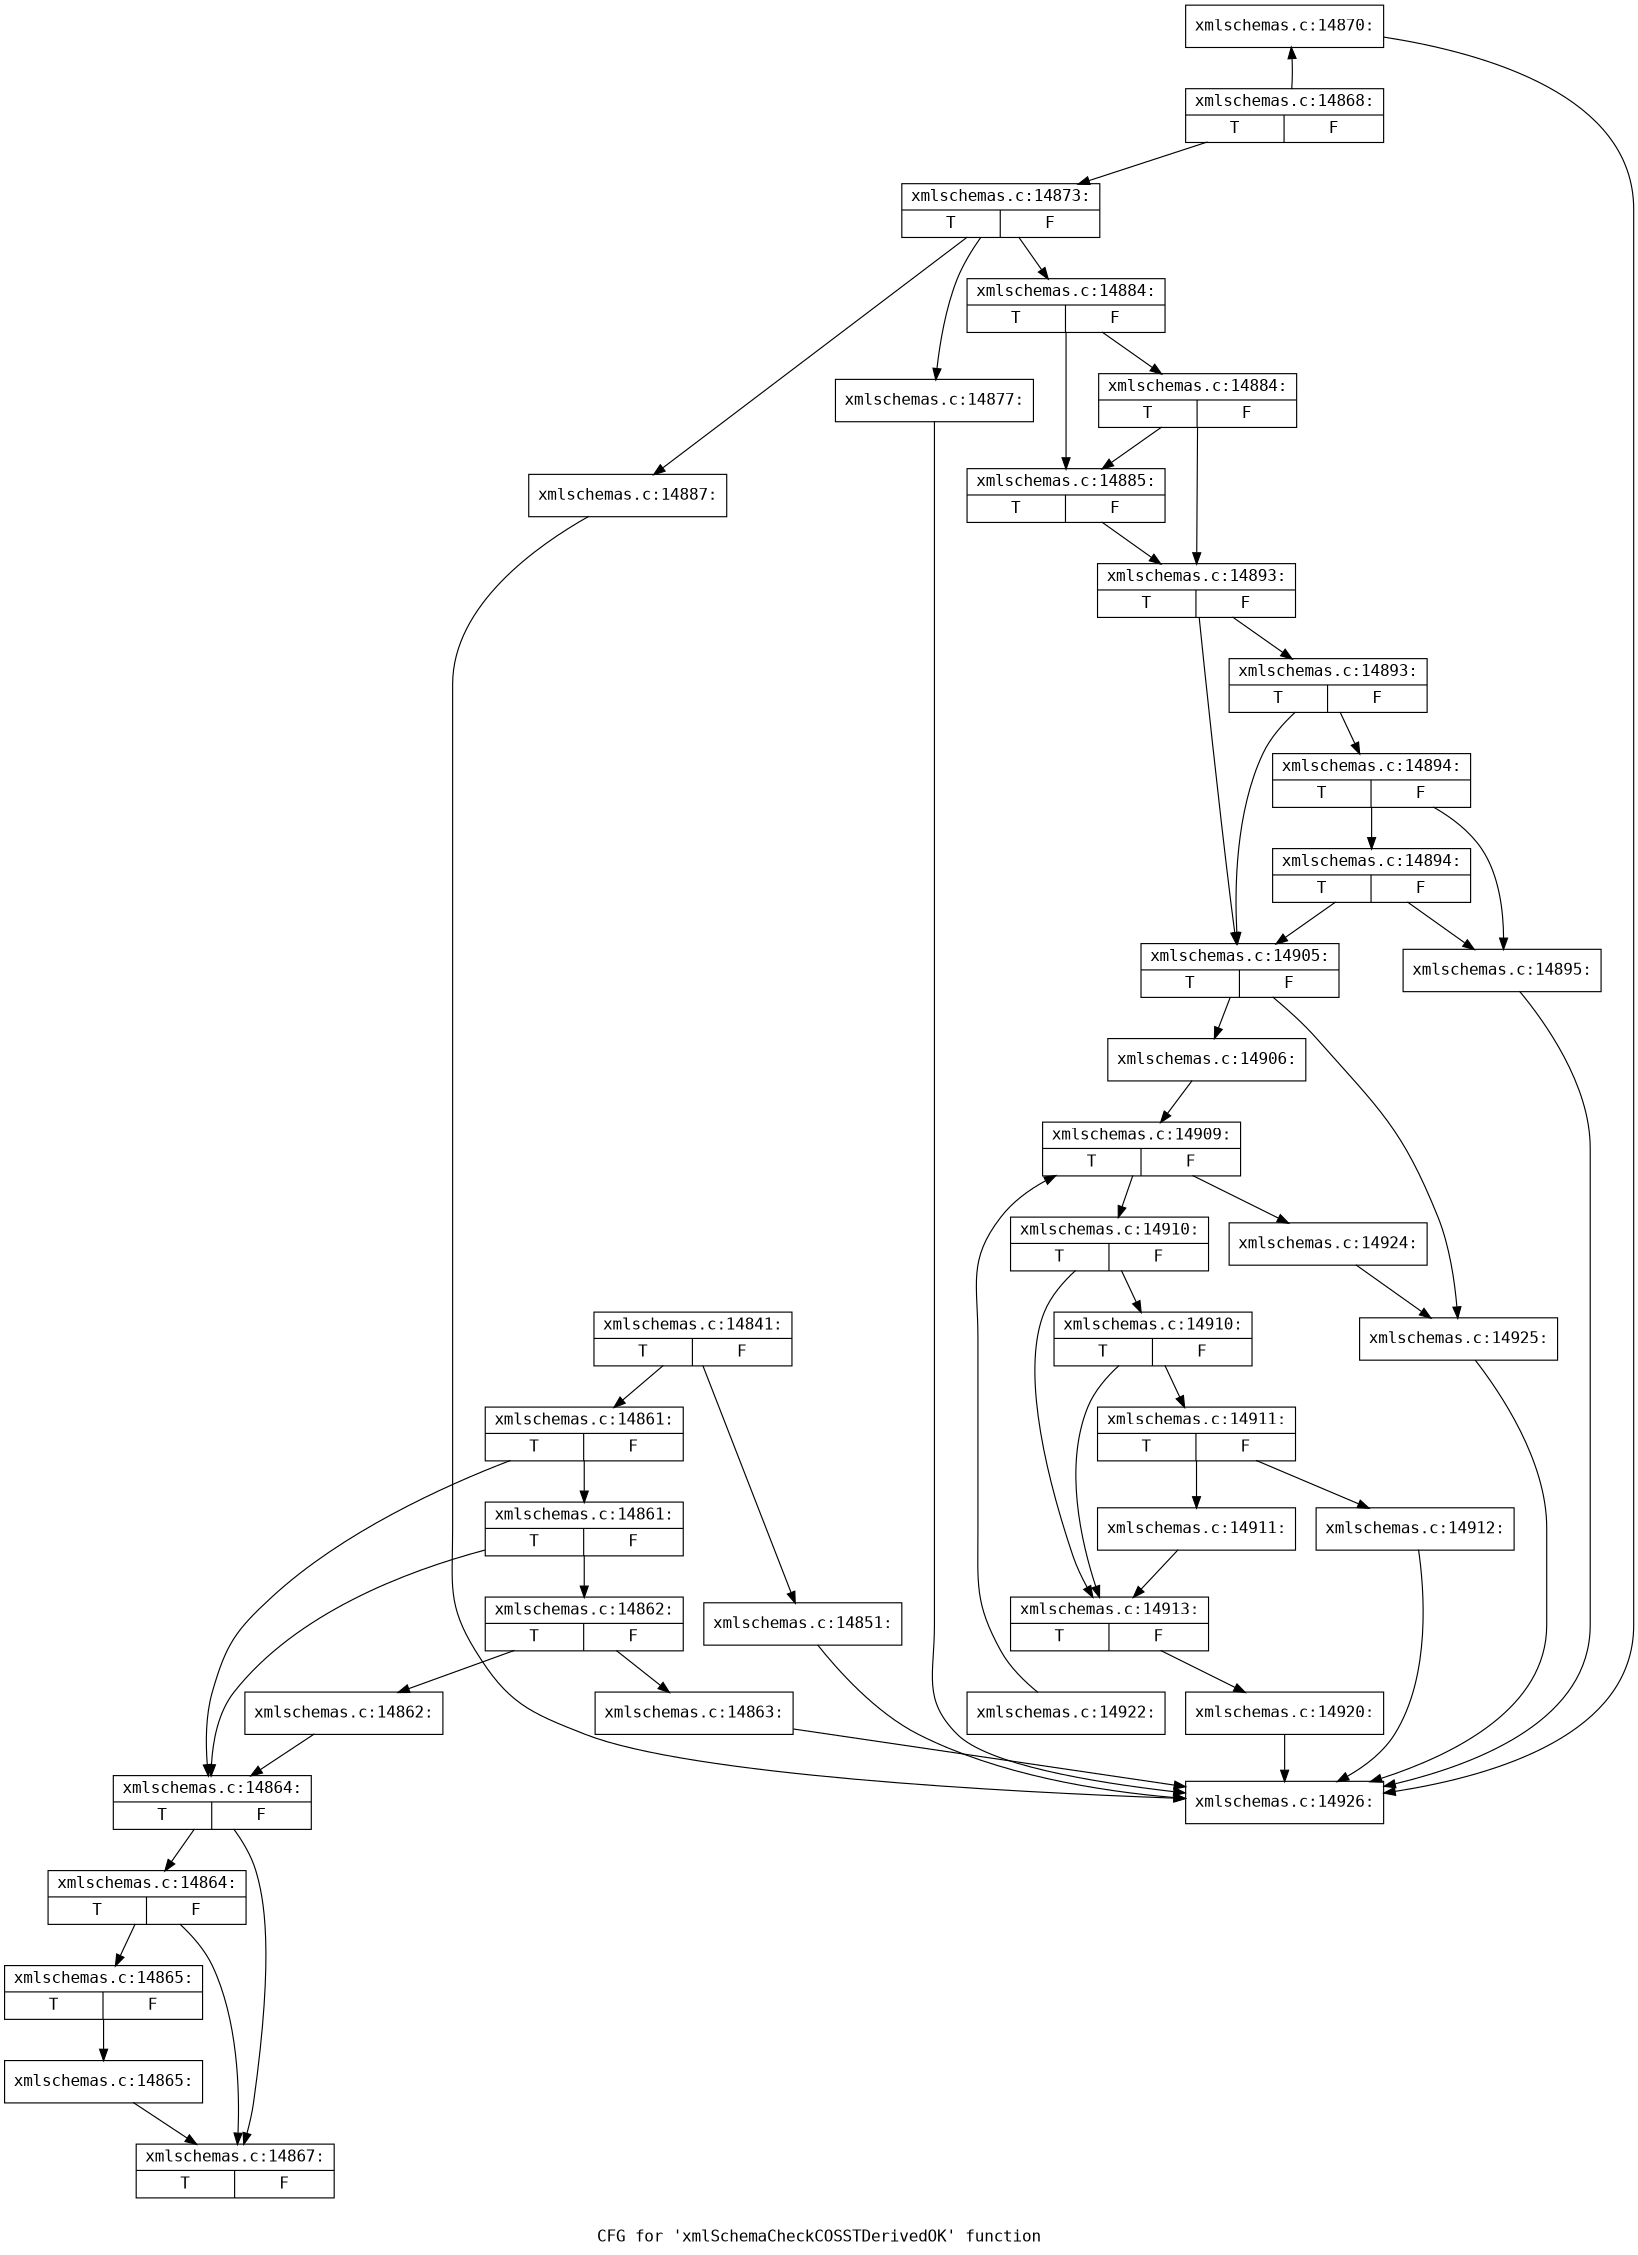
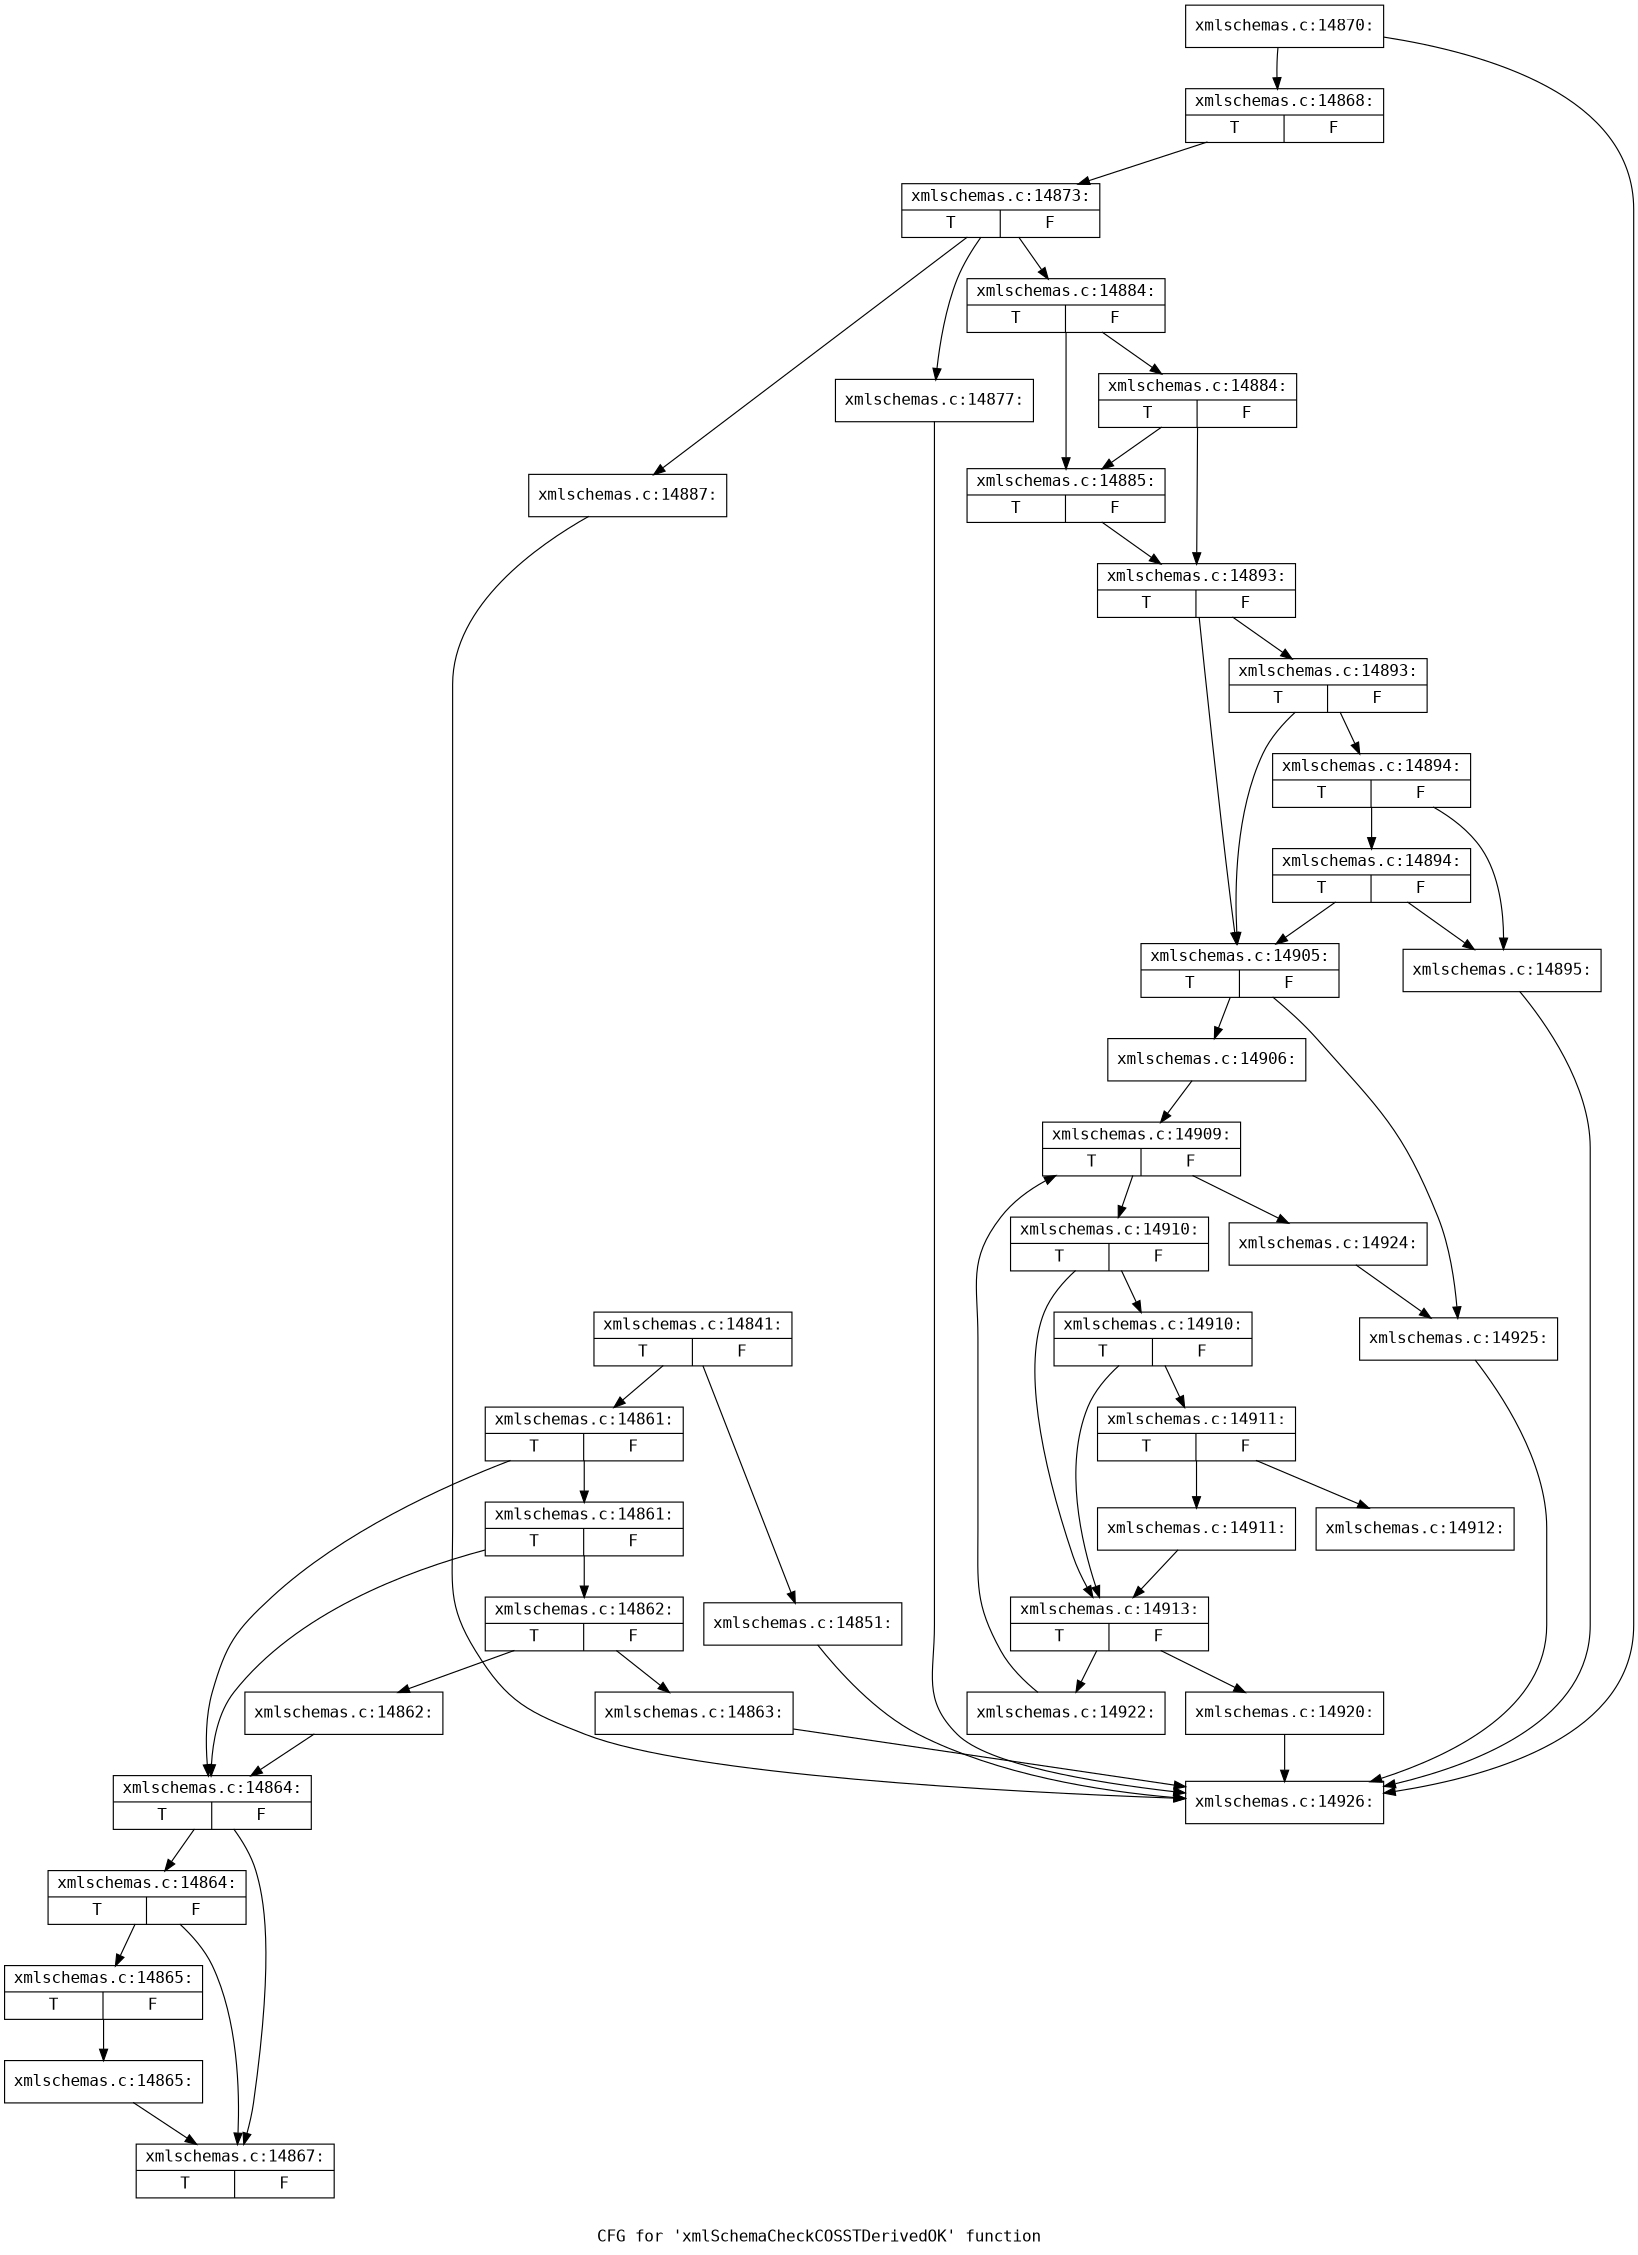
edge "xmlschemas.c:14868:" -> "xmlschemas.c:14870:": reversed
edge "xmlschemas.c:14913:" -> "xmlschemas.c:14922:": added
edge "xmlschemas.c:14912:" -> "xmlschemas.c:14926:": removed
